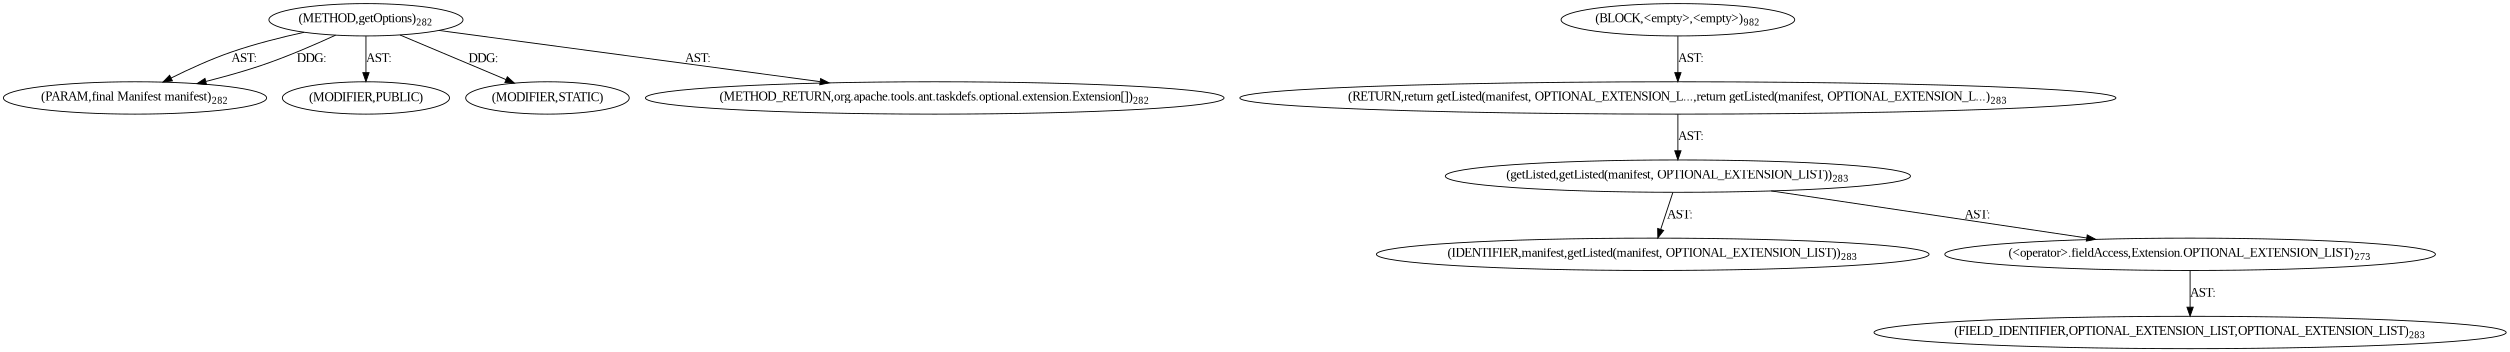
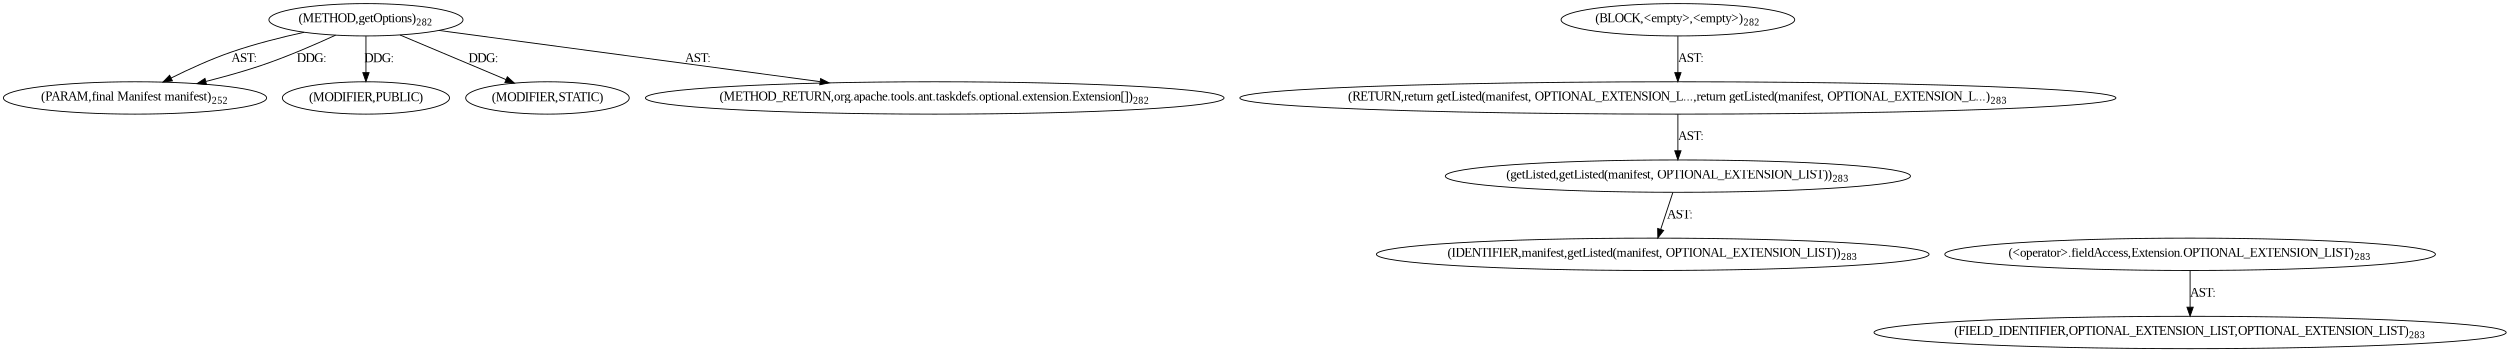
node "(BLOCK,<empty>,<empty>)": text "982" -> "282"
edge "(METHOD,getOptions)" -> "(MODIFIER,PUBLIC)": label "AST: " -> "DDG: "
node "(PARAM,final Manifest manifest)": text "282" -> "252"
edge "(getListed,getListed(manifest, OPTIONAL_EXTENSION_LIST))" -> "(<operator>.fieldAccess,Extension.OPTIONAL_EXTENSION_LIST)": removed, label "AST:"
node "(<operator>.fieldAccess,Extension.OPTIONAL_EXTENSION_LIST)": text "273" -> "283"
